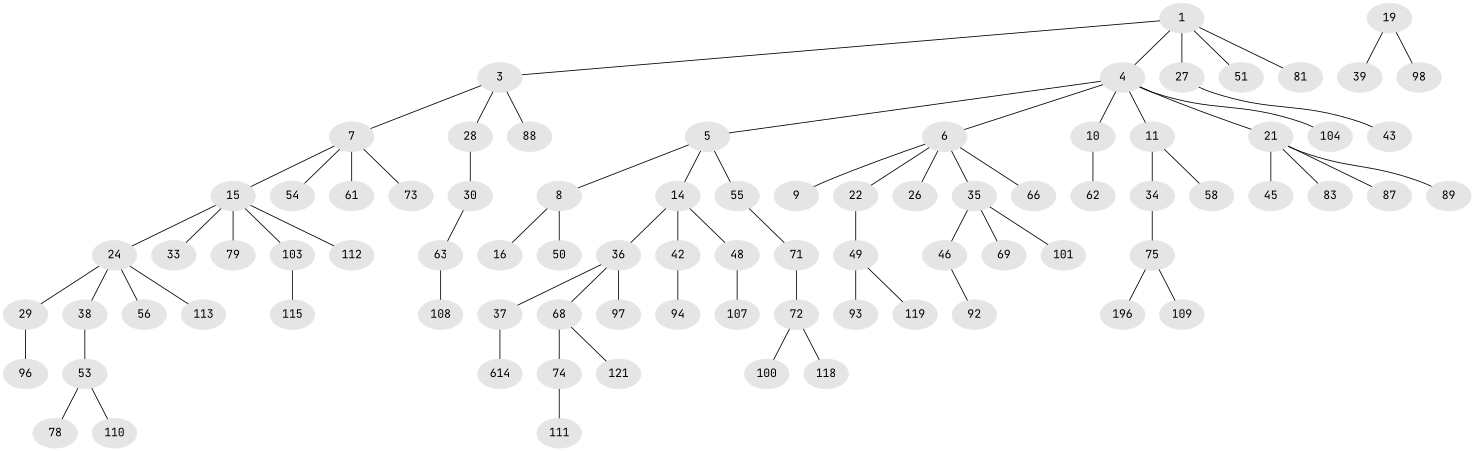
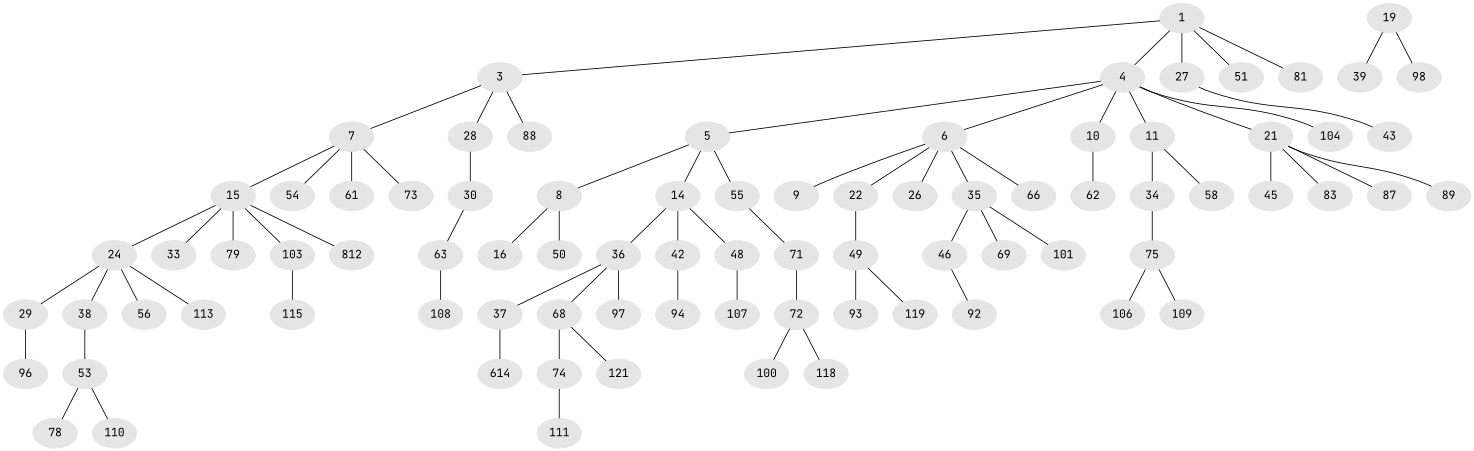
node "112": label "112" -> "812"
node "196": label "196" -> "106"
